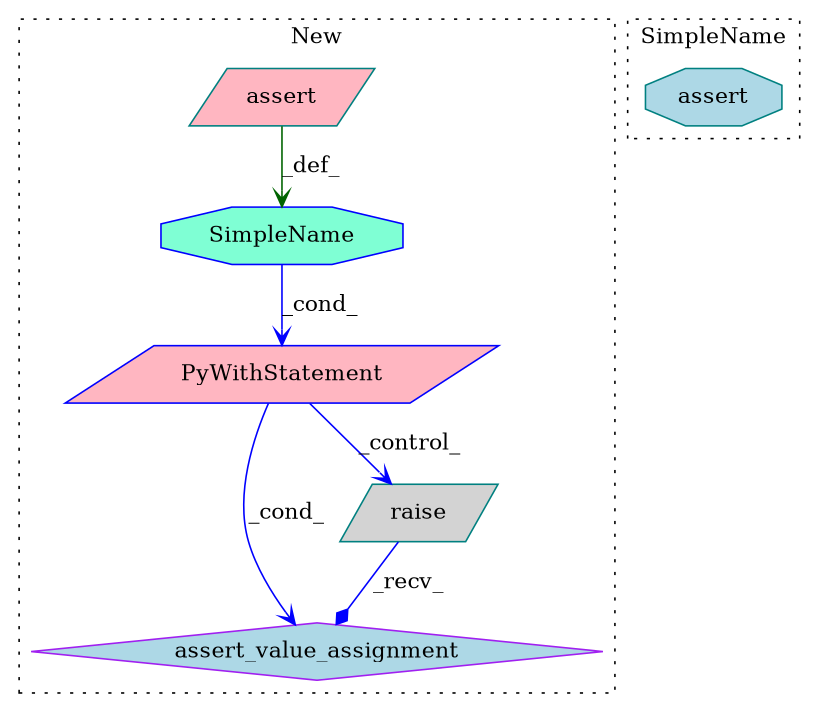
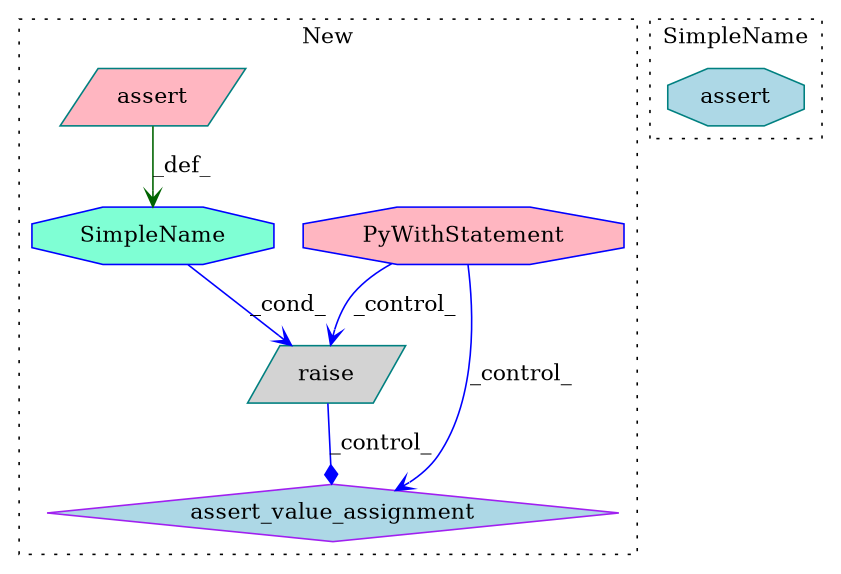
edge "SimpleName" -> "PyWithStatement": now "SimpleName" -> "raise"
node "PyWithStatement": shape parallelogram -> octagon
edge "PyWithStatement" -> "assert_value_assignment": label "_cond_" -> "_control_"
edge "raise" -> "assert_value_assignment": label "_recv_" -> "_control_"
